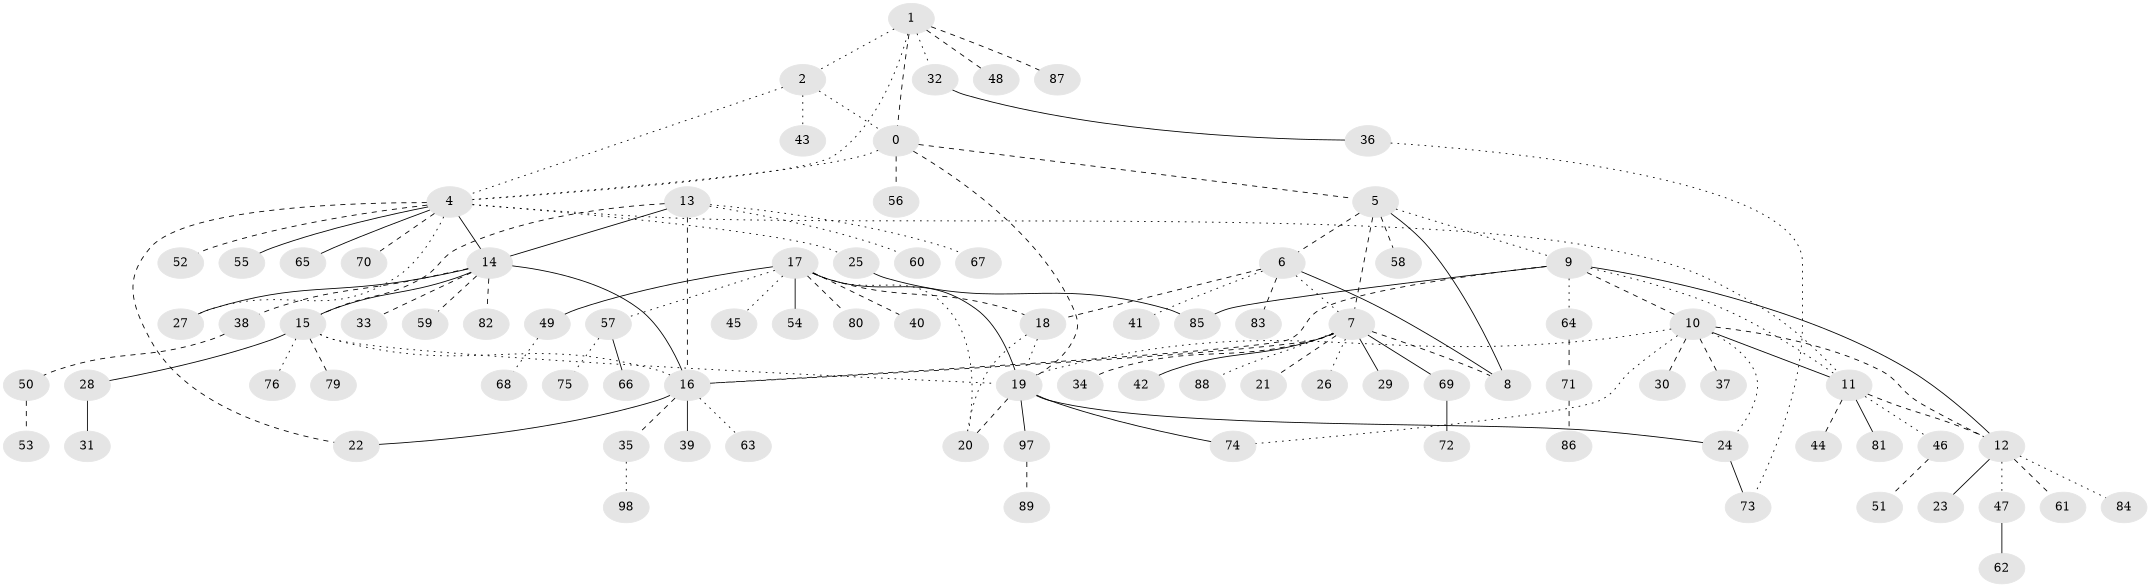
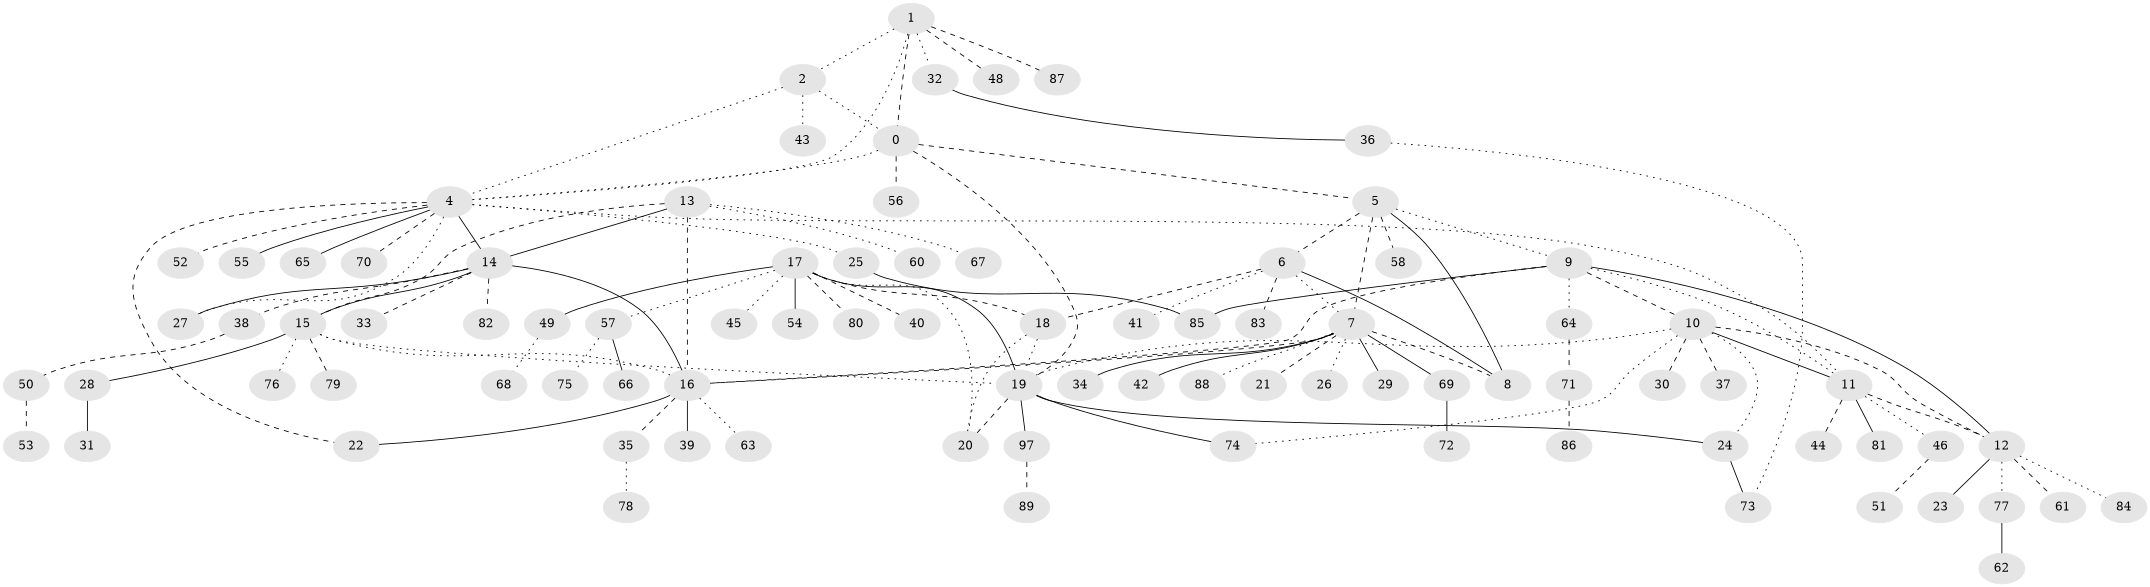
node "59": removed
edge "7" -- "34": style dashed -> solid
node "98": label "98" -> "78"
node "47": label "47" -> "77"
